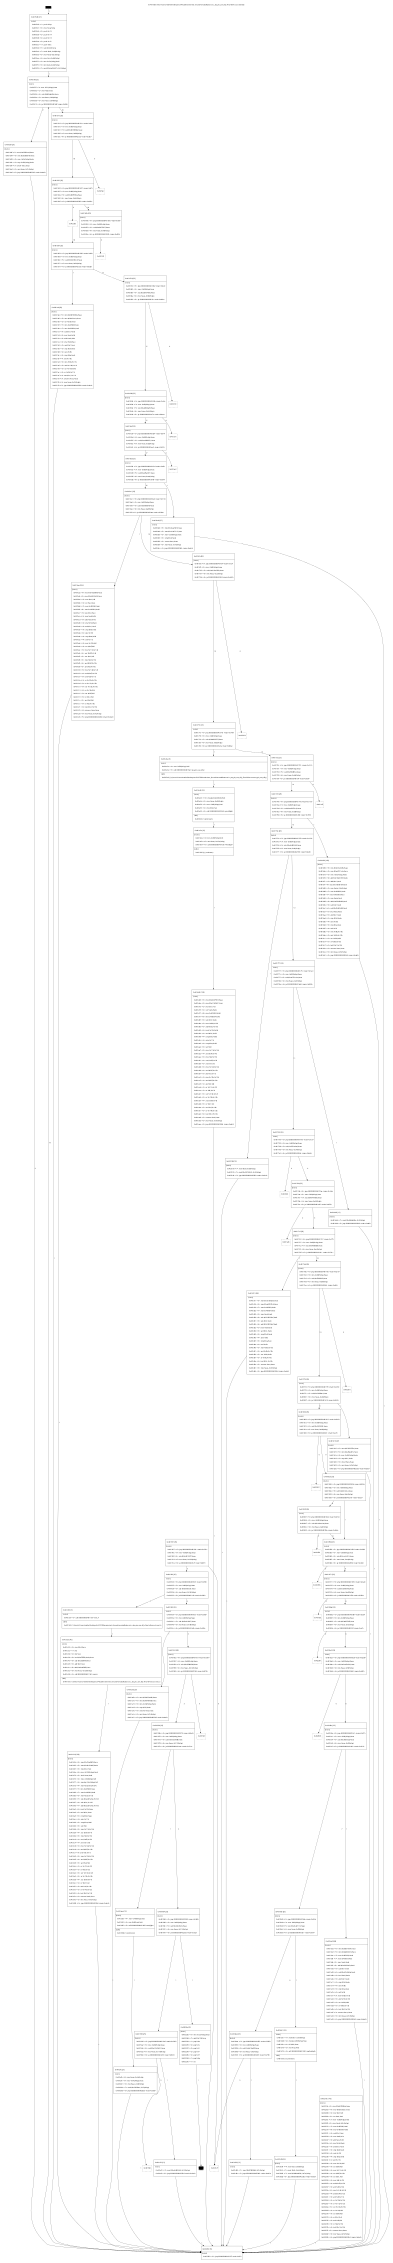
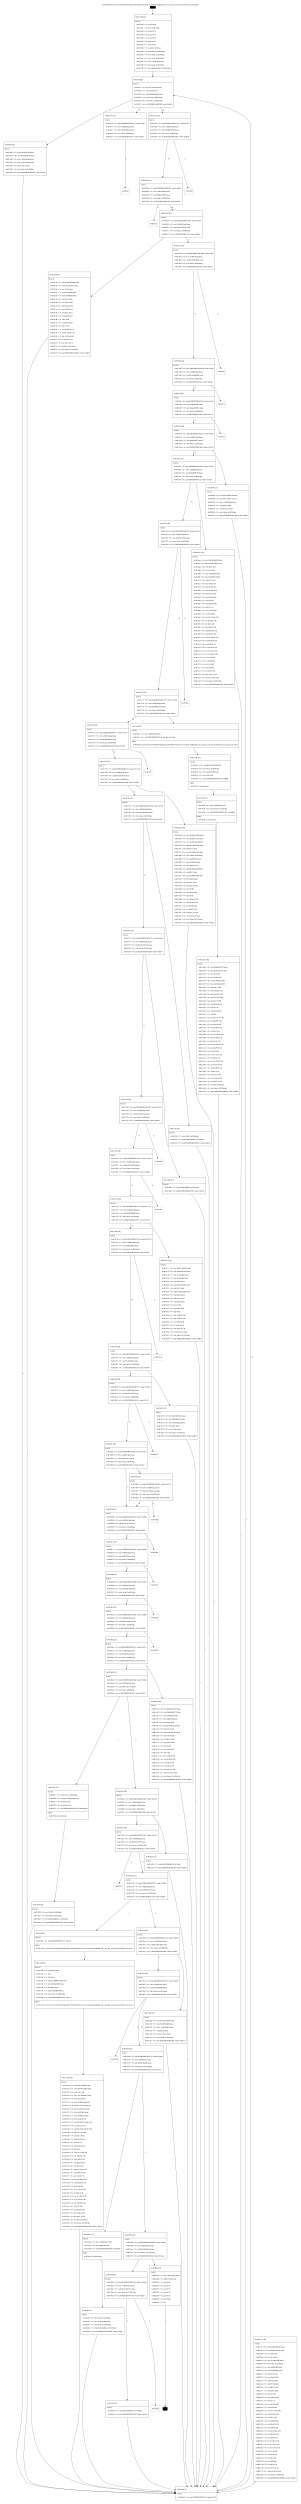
edge "0x401619 [25]" -> "0x401632 [25]": now "0x4015ff [26]" -> "0x401632 [25]"
edge "0x402360" -> "0x401664 [25]": now "0x40164b [25]" -> "0x401664 [25]"
edge "0x4018ee [25]" -> "0x40212f": now "0x4018ee [25]" -> "0x401907 [25]"
